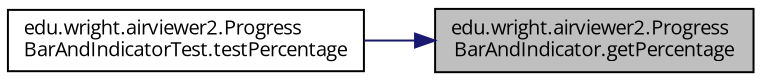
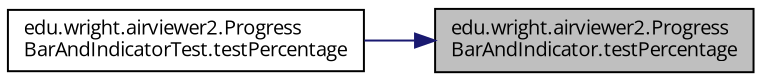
node "edu.wright.airviewer2.Progress BarAndIndicator.getPercentage": label "edu.wright.airviewer2.Progress BarAndIndicator.getPercentage" -> "edu.wright.airviewer2.Progress BarAndIndicator.testPercentage"
